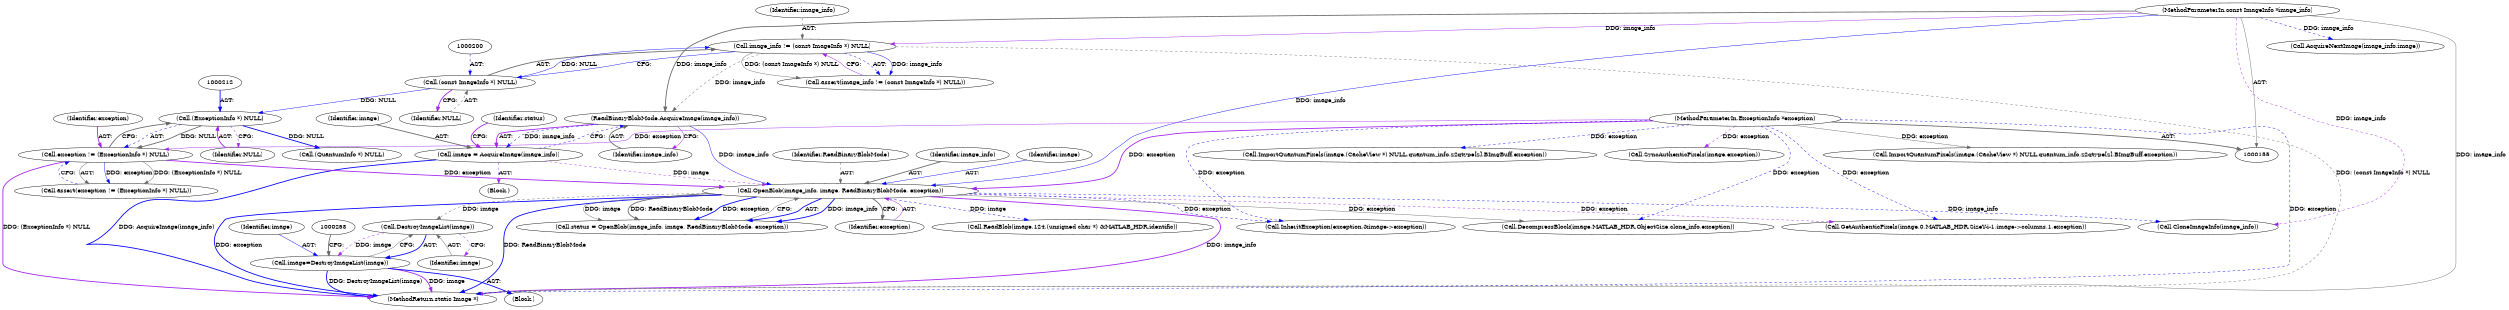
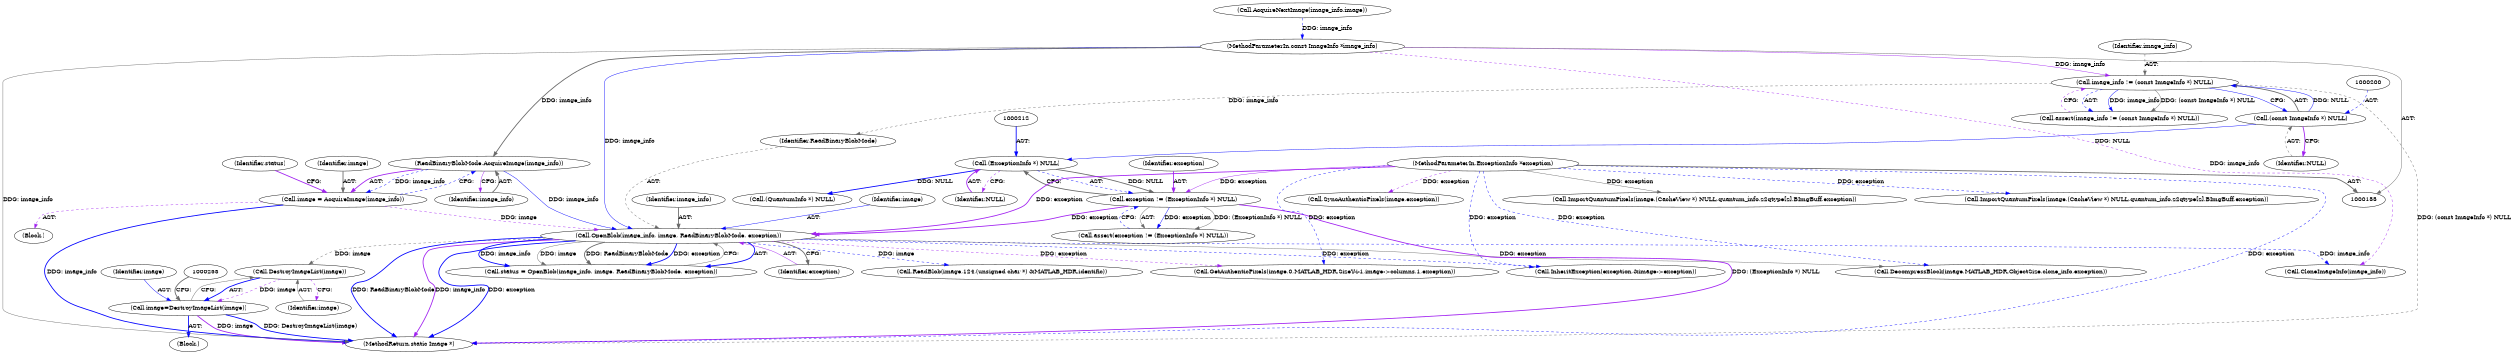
edge "(MethodParameterIn,const ImageInfo *image_info)" -> "(Call,AcquireNextImage(image_info,image))": reversed
edge "(Call,assert(image_info != (const ImageInfo *) NULL))" -> "(Call,image_info != (const ImageInfo *) NULL)": style solid -> dashed
edge "(Call,image_info != (const ImageInfo *) NULL)" -> "(ReadBinaryBlobMode,AcquireImage(image_info))": now "(Call,image_info != (const ImageInfo *) NULL)" -> "(Identifier,ReadBinaryBlobMode)"
edge "(Call,image = AcquireImage(image_info))" -> "(MethodReturn,static Image *)": label "DDG: AcquireImage(image_info)" -> "DDG: image_info"
